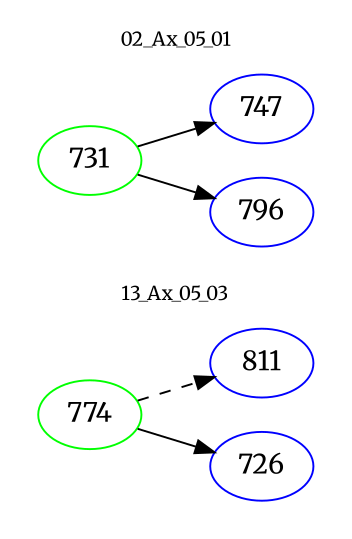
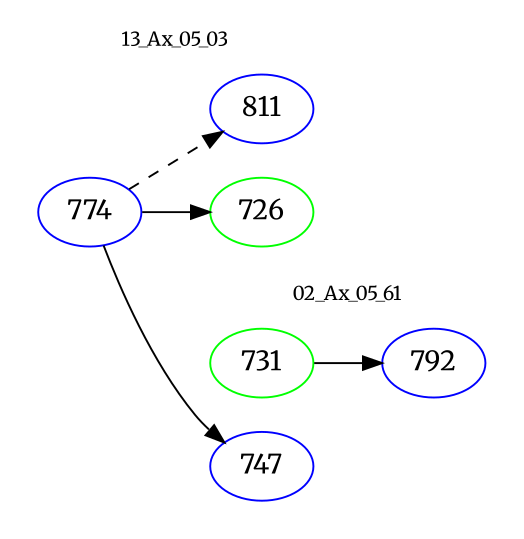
cluster "02_Ax_05_01": label "02_Ax_05_01" -> "02_Ax_05_61"
edge "731" -> "747": now "774" -> "747"
node "796": label "796" -> "792"
node "774": color green -> blue
node "726": color blue -> green
